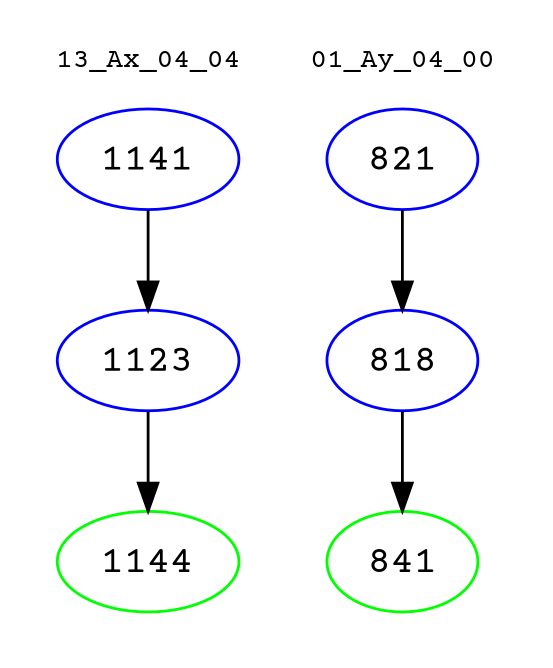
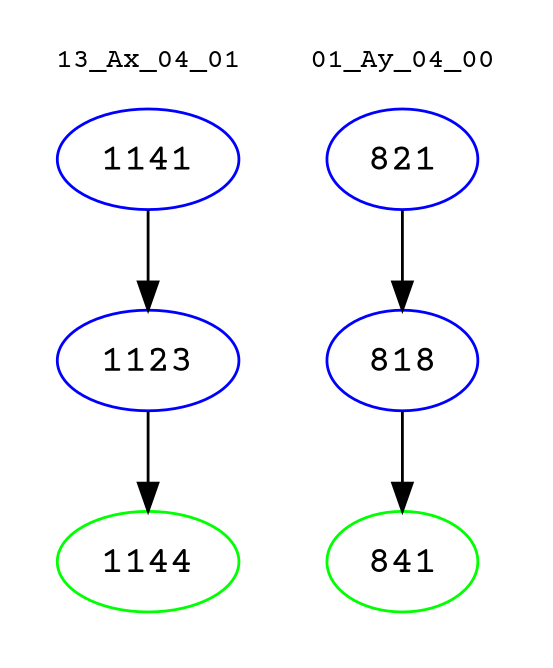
cluster "13_Ax_04_04": label "13_Ax_04_04" -> "13_Ax_04_01"
